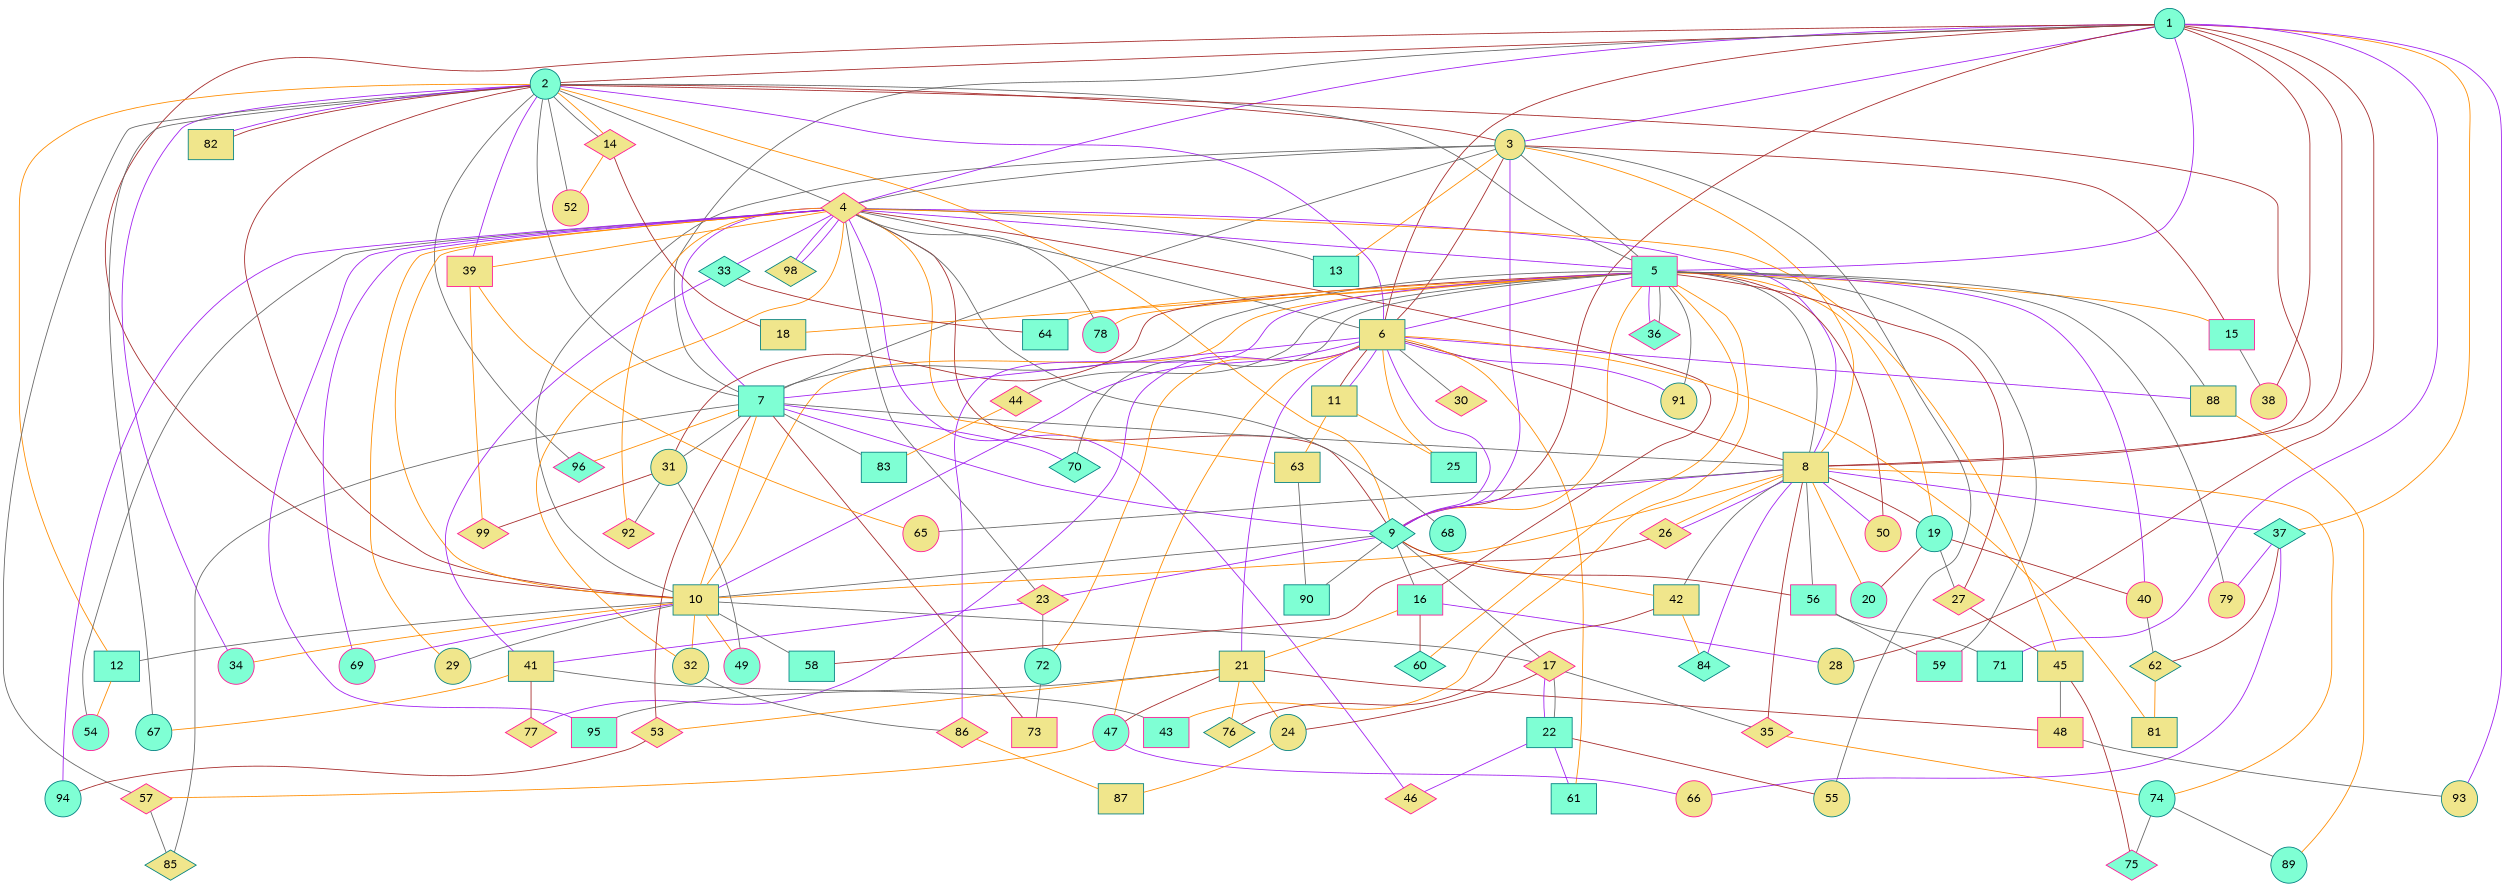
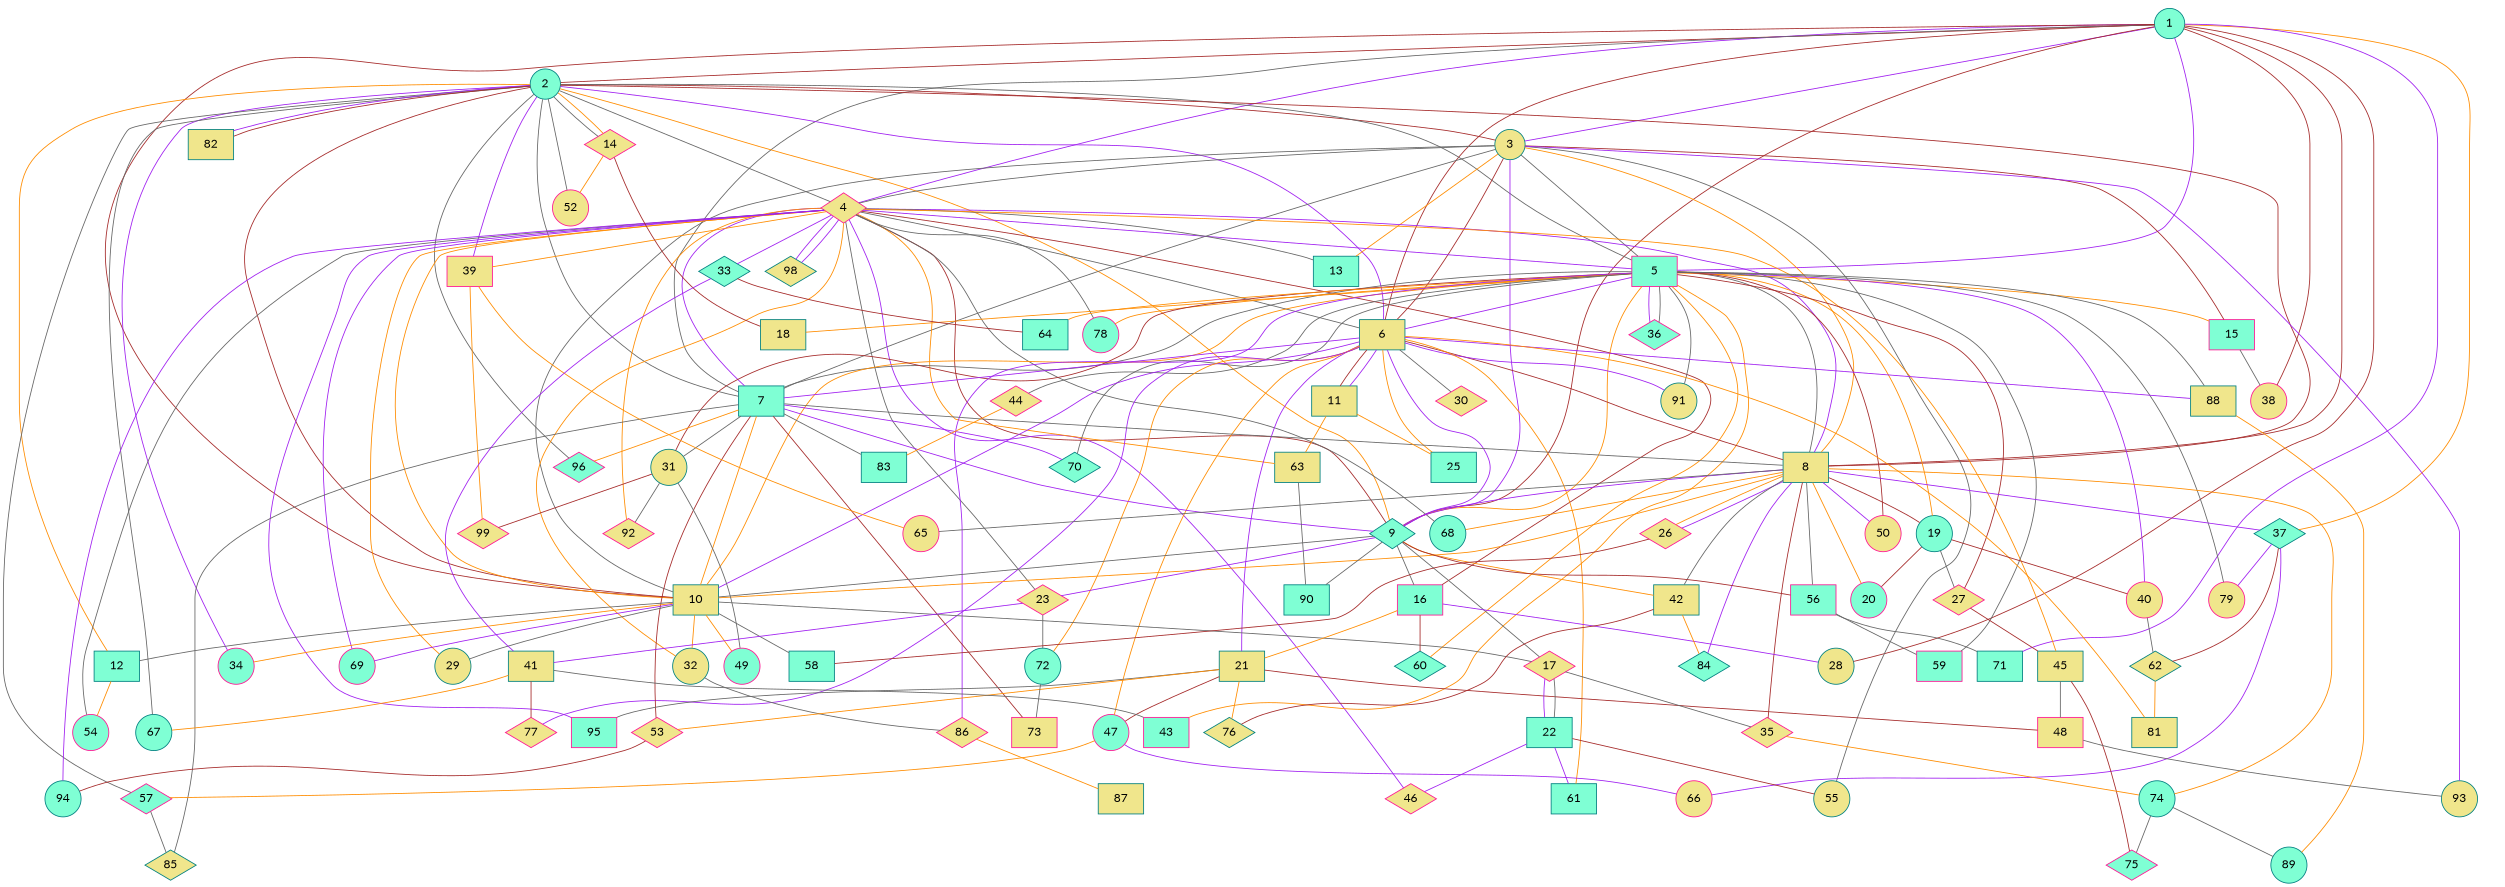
edge "1" -- "93": now "3" -- "93"
edge "8" -- "68": added
node "24": removed
node "57": fillcolor khaki -> aquamarine
